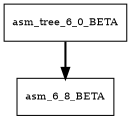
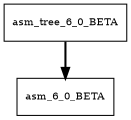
node "asm_6_8_BETA": label "asm_6_8_BETA" -> "asm_6_0_BETA"
